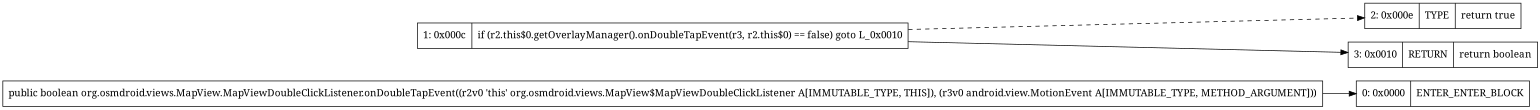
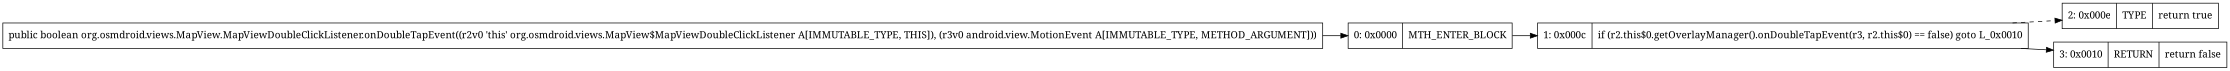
edge "0: 0x0000" -> "1: 0x000c": added
node "3: 0x0010": text "return boolean" -> "return false"
node "0: 0x0000": text "ENTER_ENTER_BLOCK" -> "MTH_ENTER_BLOCK"
